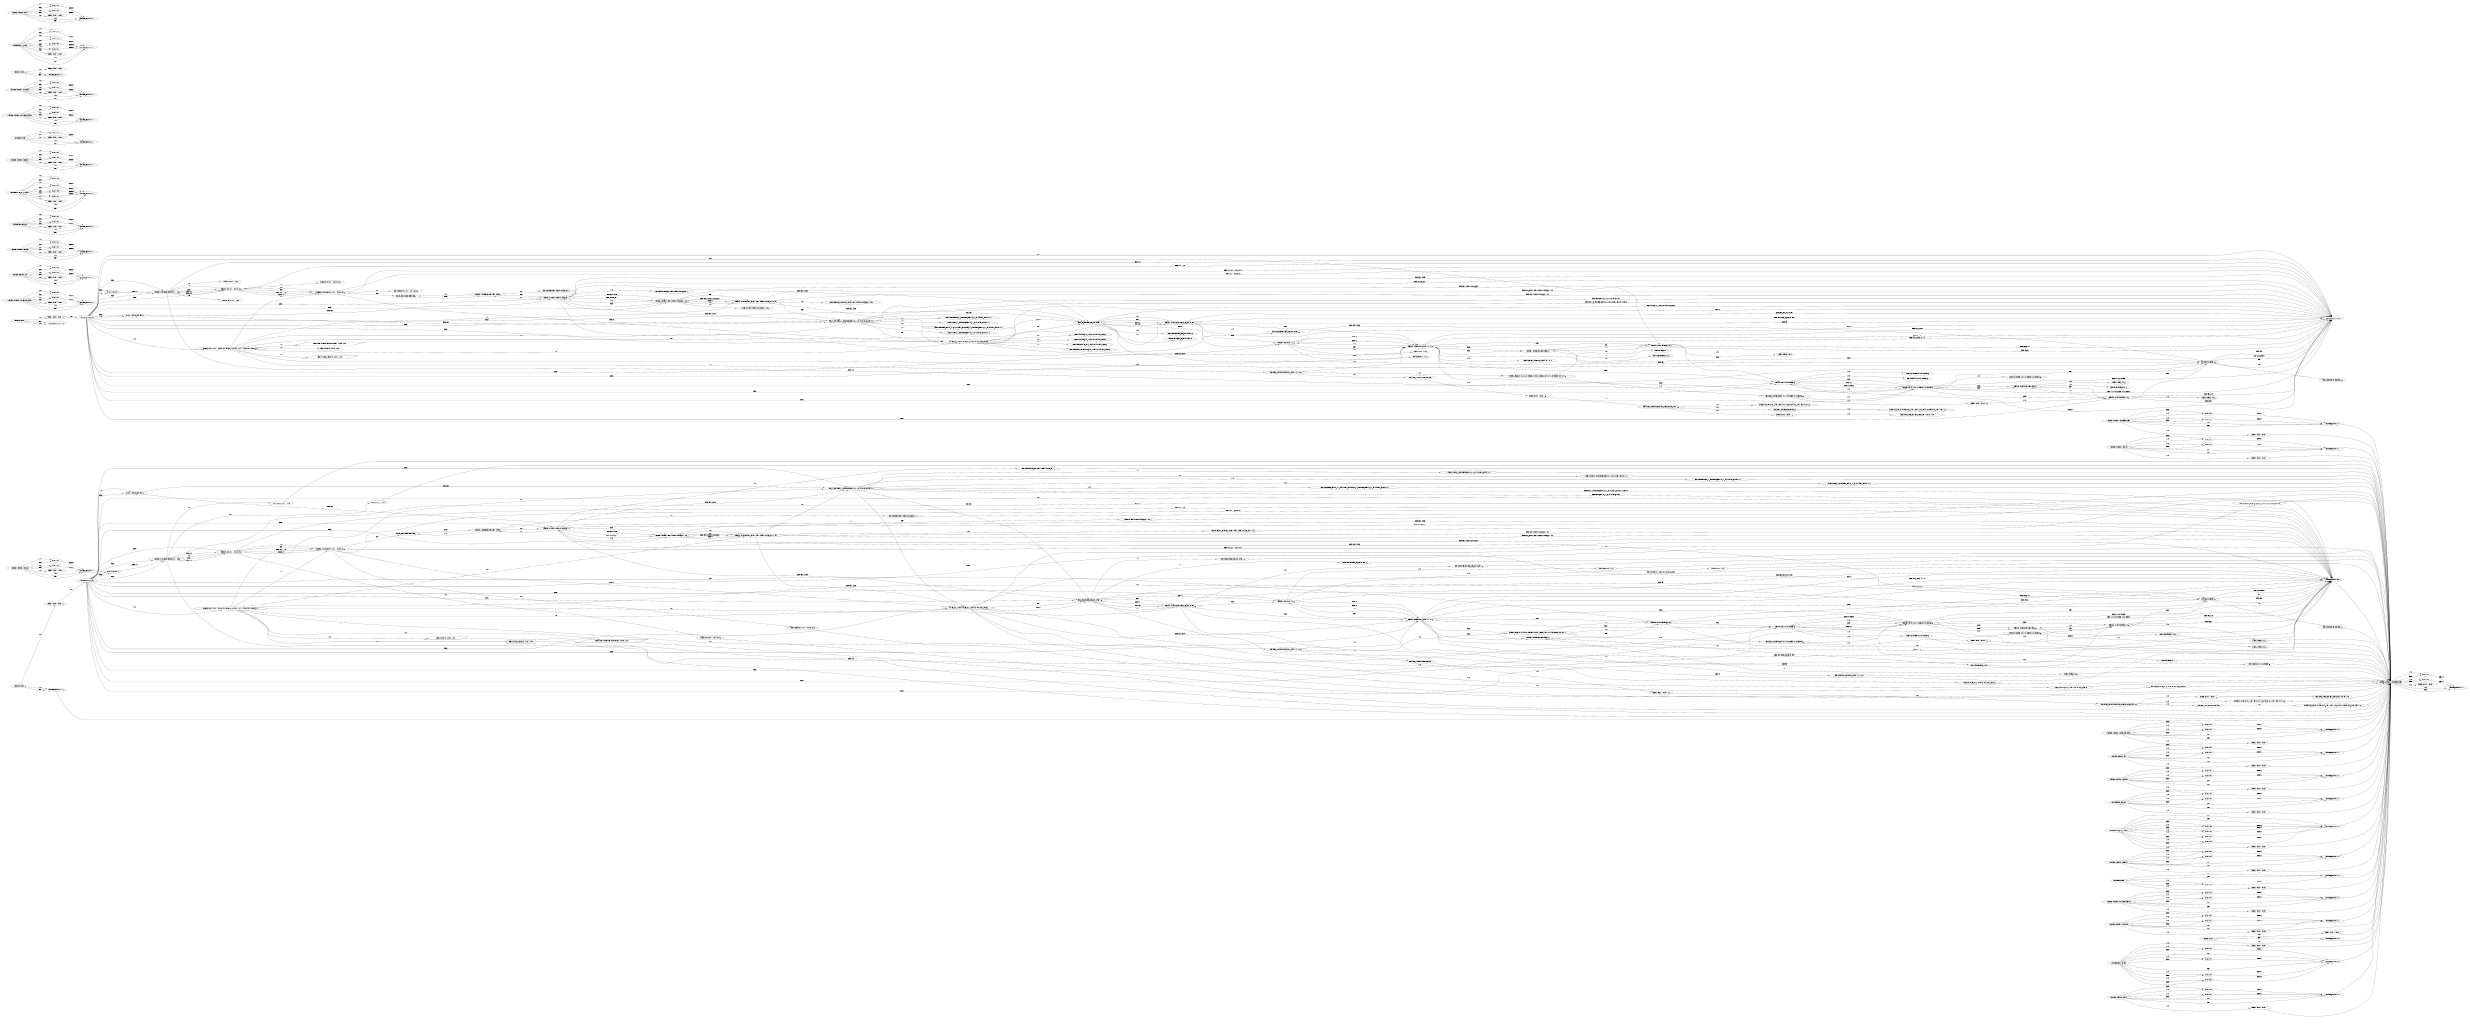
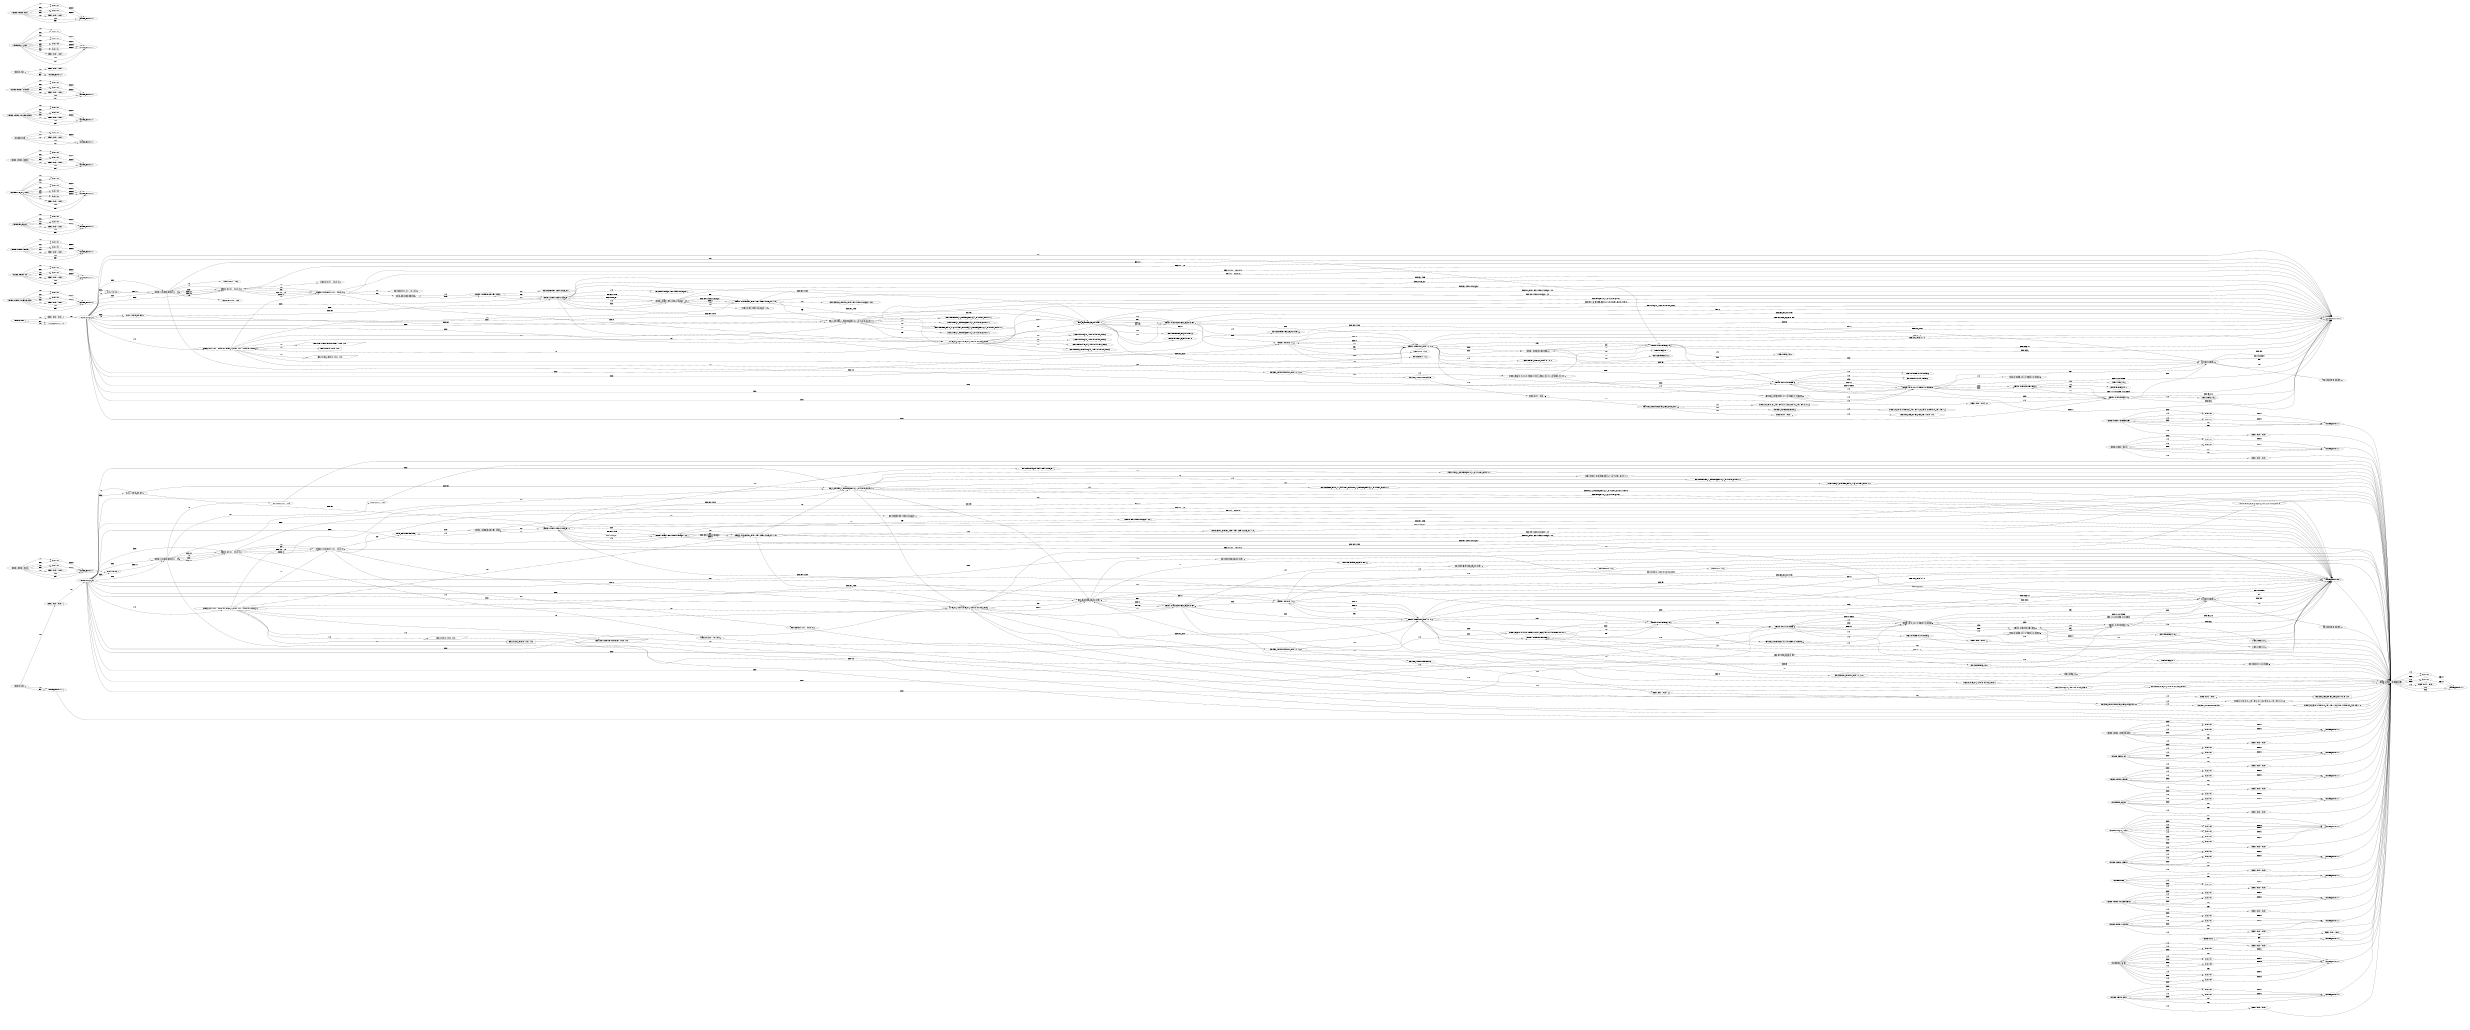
node "(PARAM,p5)": added
